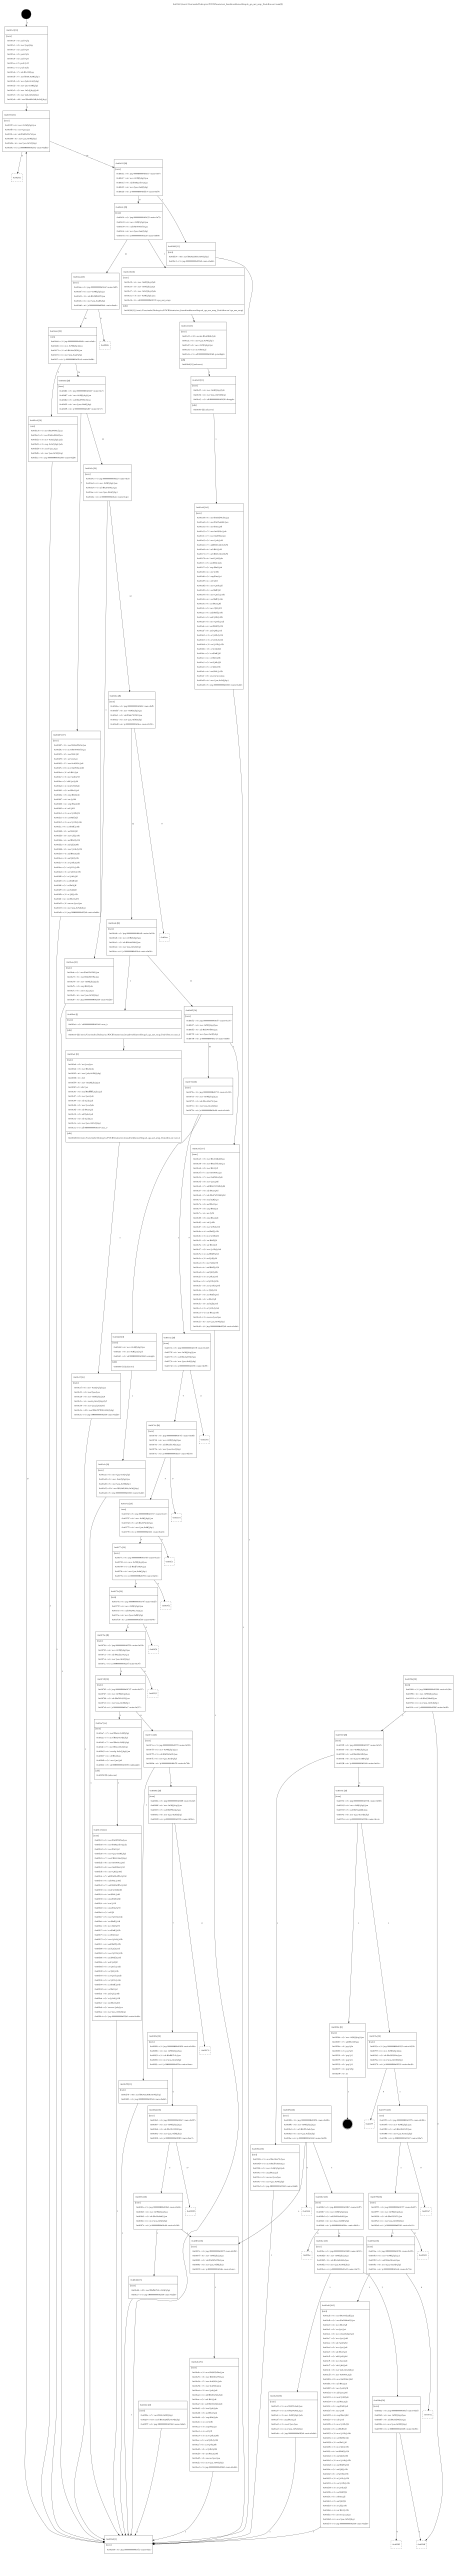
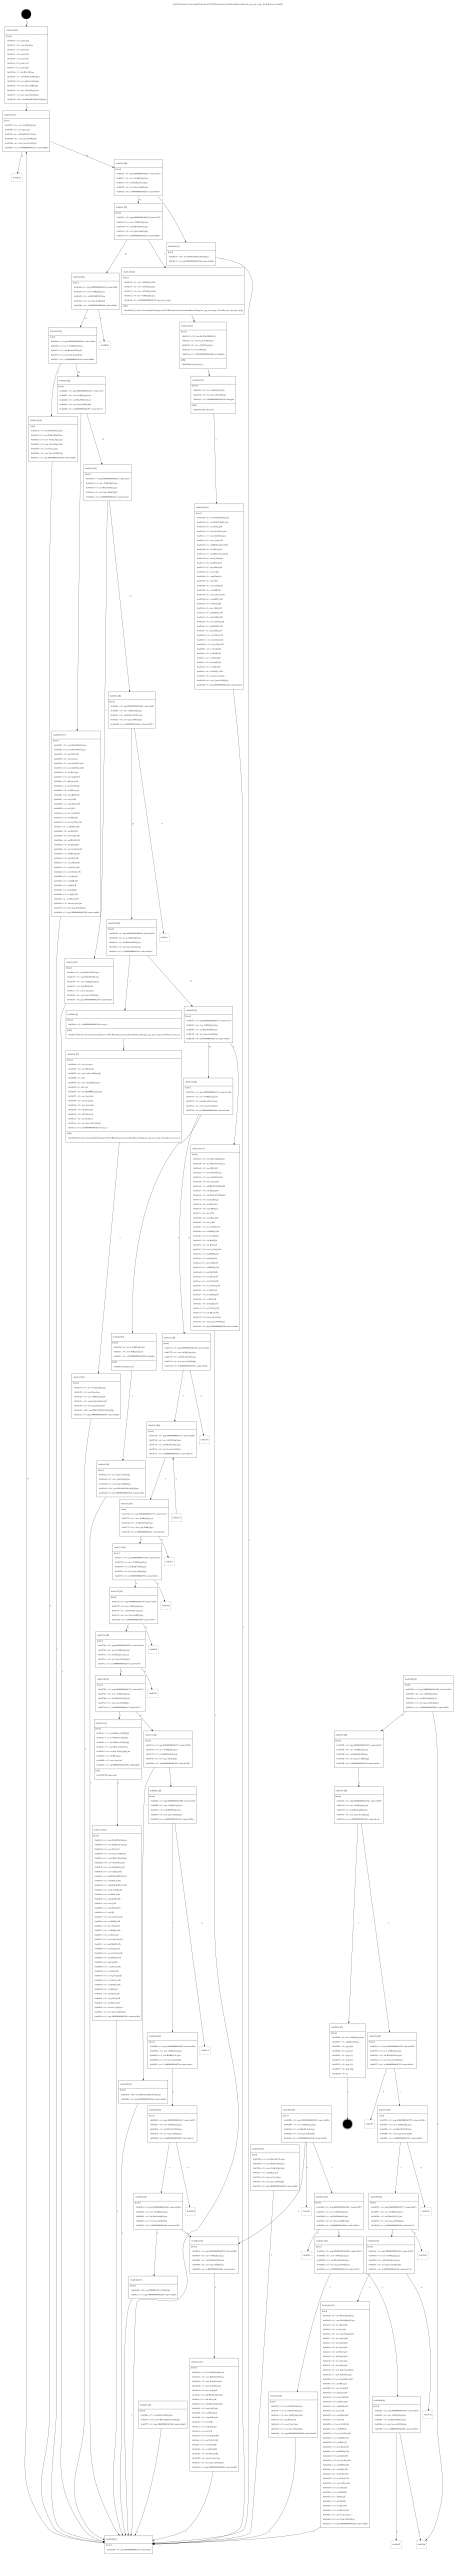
edge "0x401746 [28]" -> "0x402114": reversed
edge "0x401922 [28]" -> "0x4019d4 [30]": removed, label "1"
